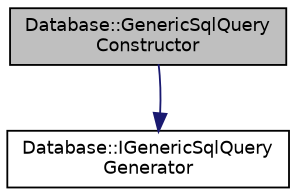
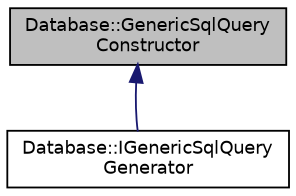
edge "Database::GenericSqlQuery Constructor" -> "Database::IGenericSqlQuery Generator": reversed
